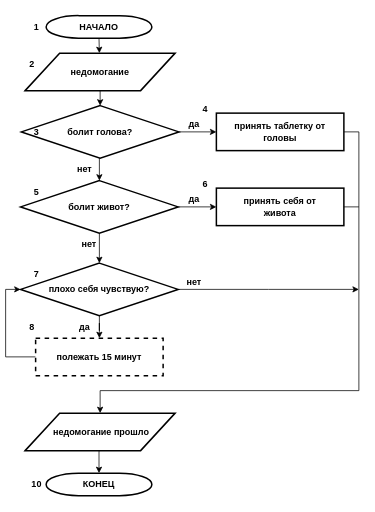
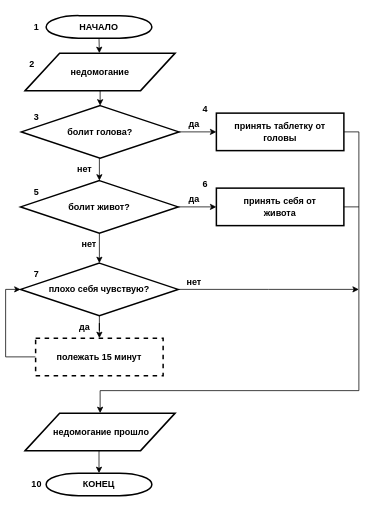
node "3": moved (36, 132) -> (36, 117)
node "8": removed
